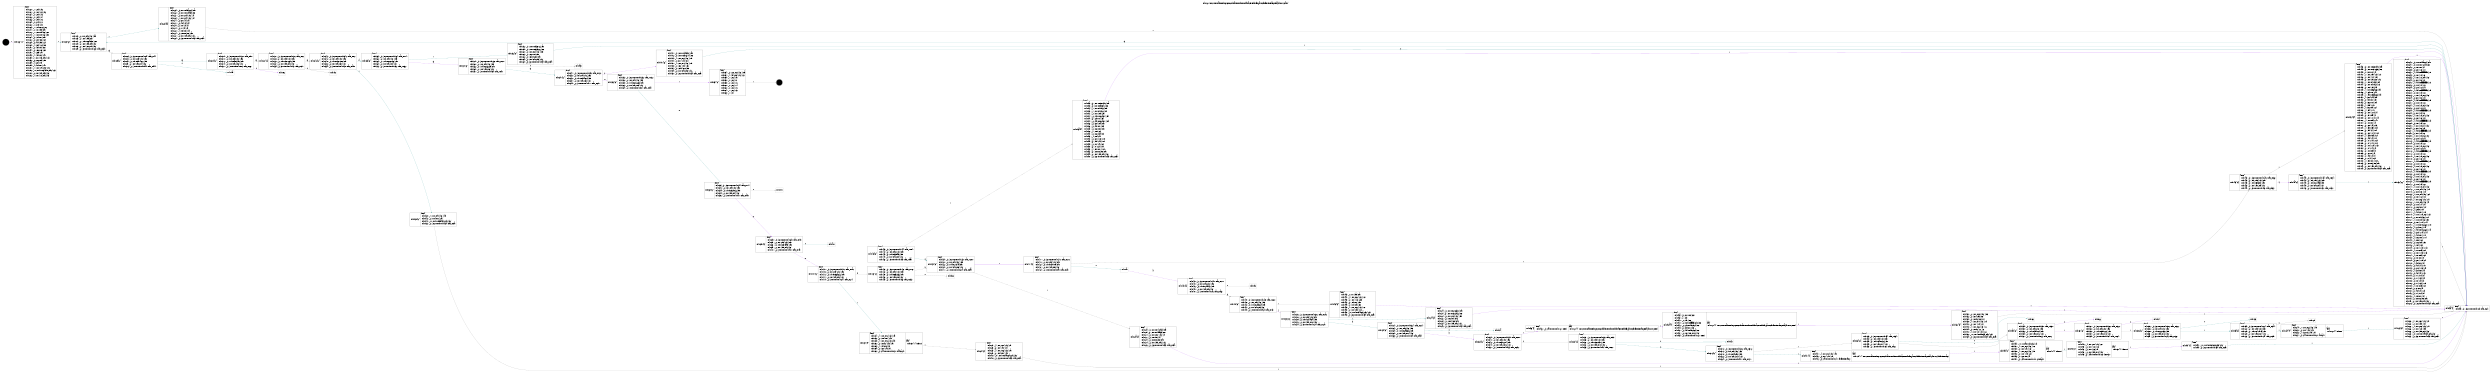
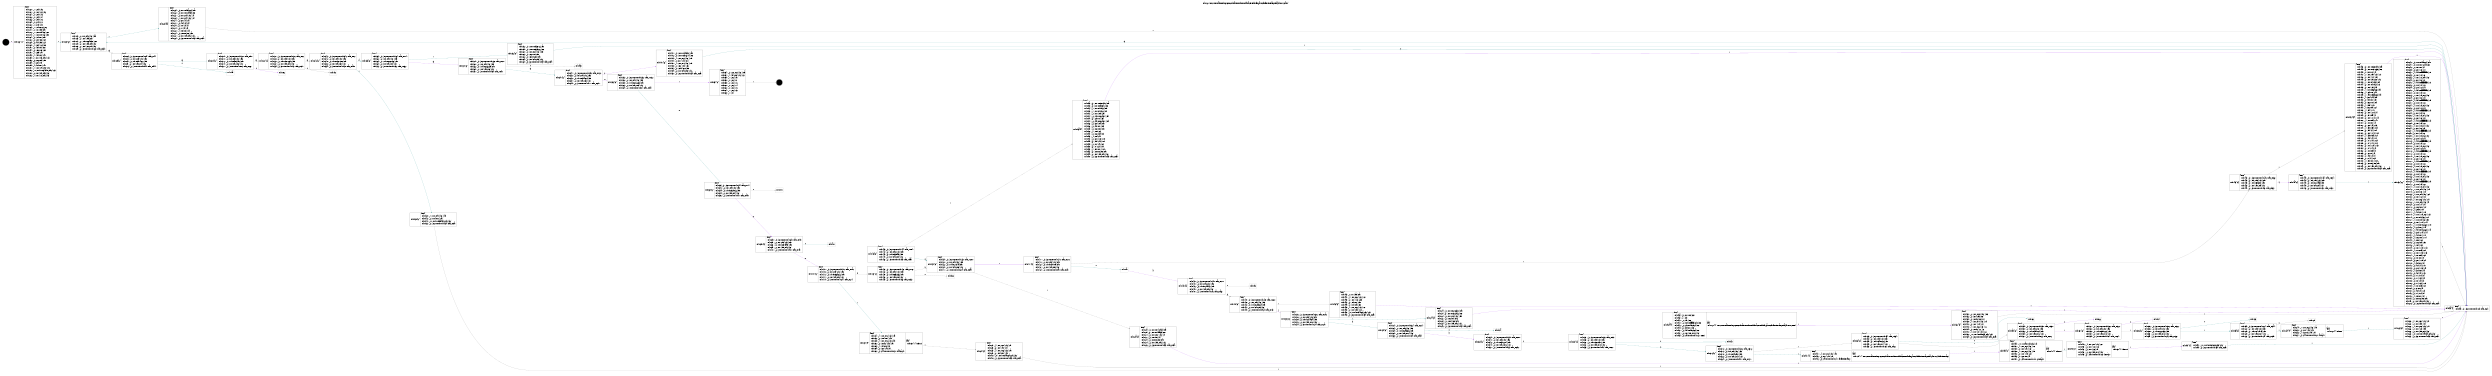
node "0x401935 [5]": removed
